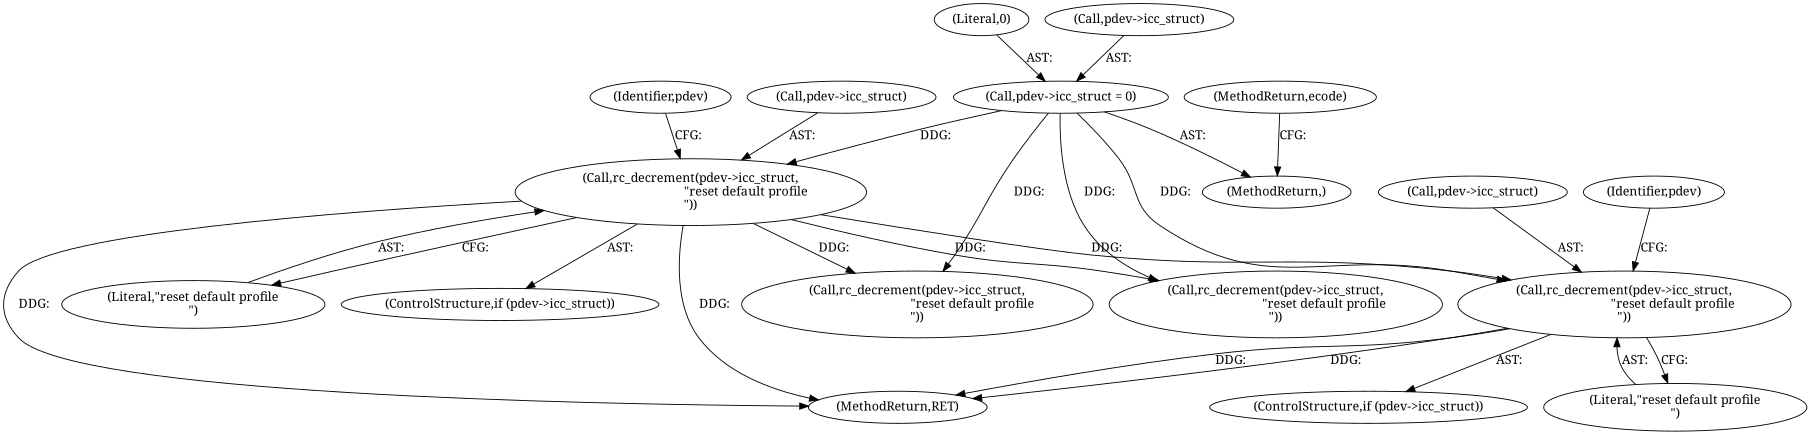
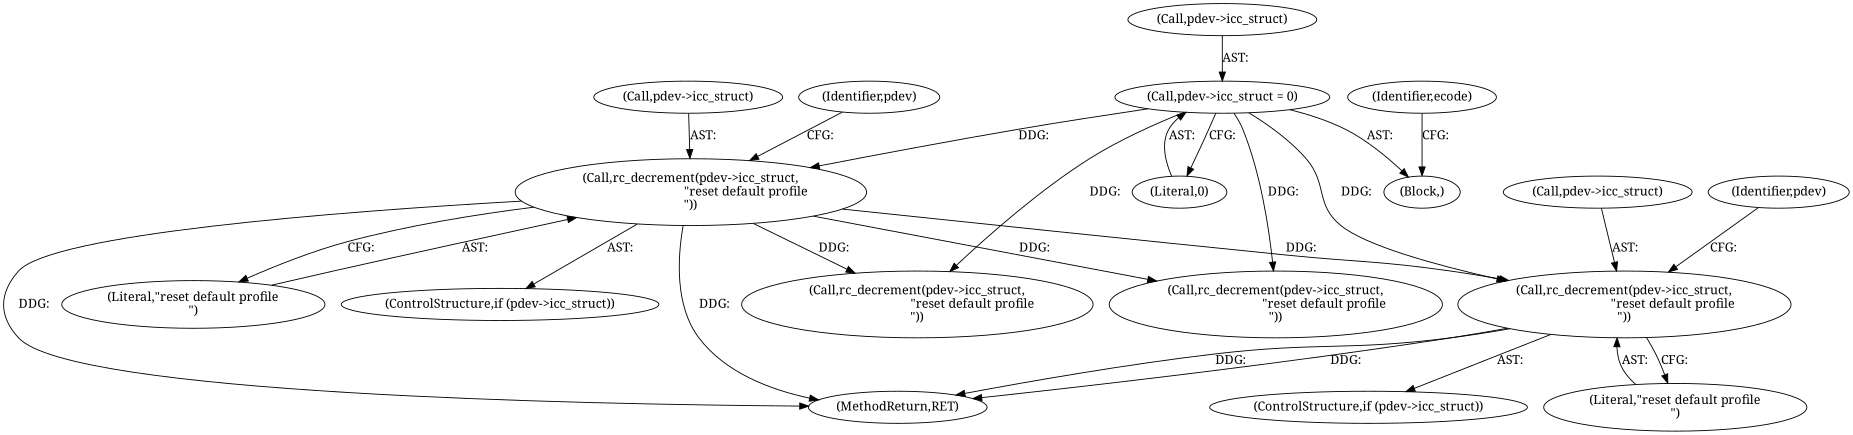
node "(MethodReturn,ecode)": label "(MethodReturn,ecode)" -> "(Identifier,ecode)"
edge "(Call,pdev->icc_struct = 0)" -> "(Literal,0)": added, label "CFG:"
node "(MethodReturn,)": label "(MethodReturn,)" -> "(Block,)"
